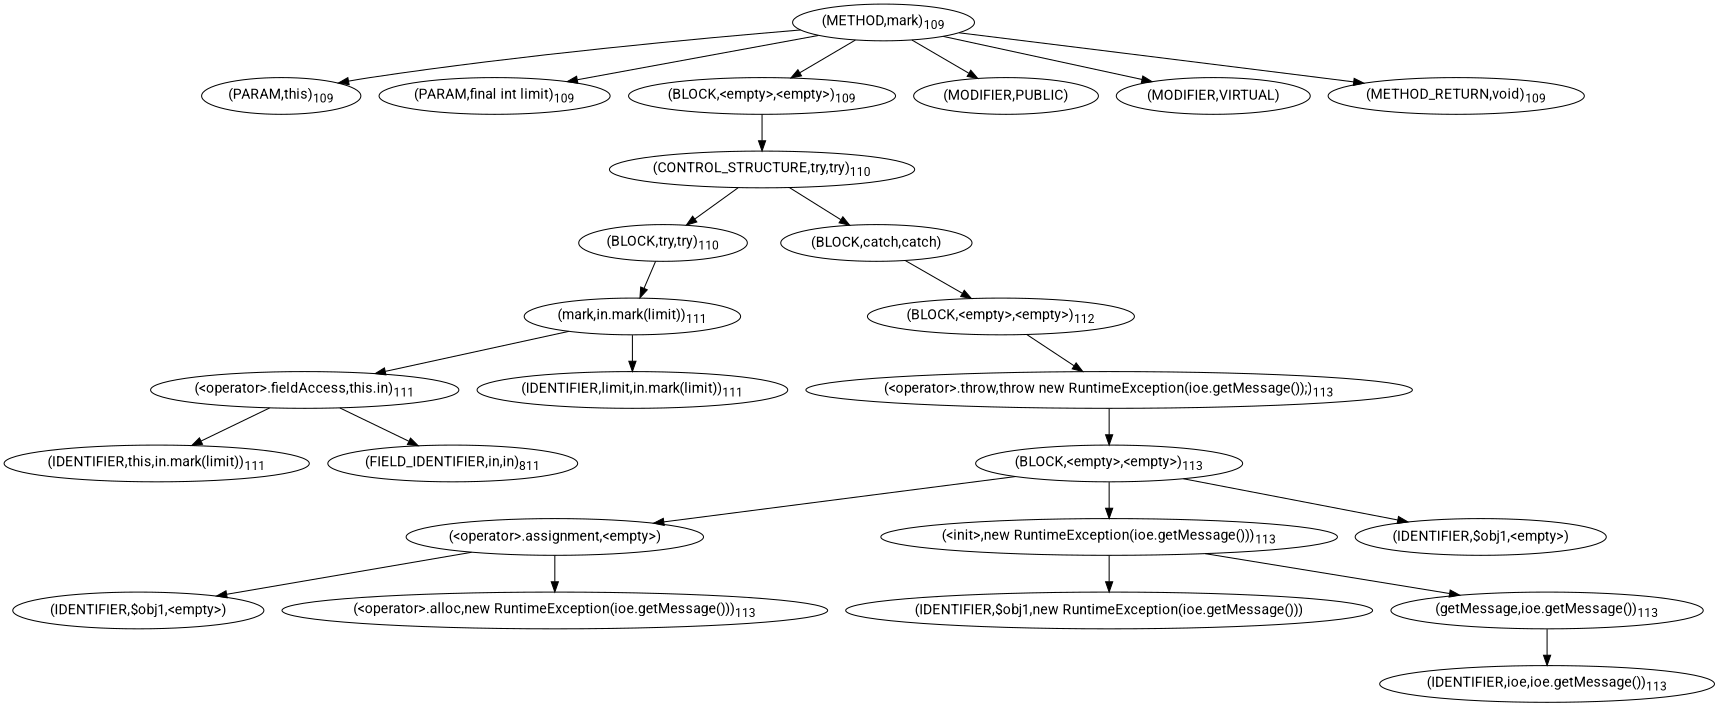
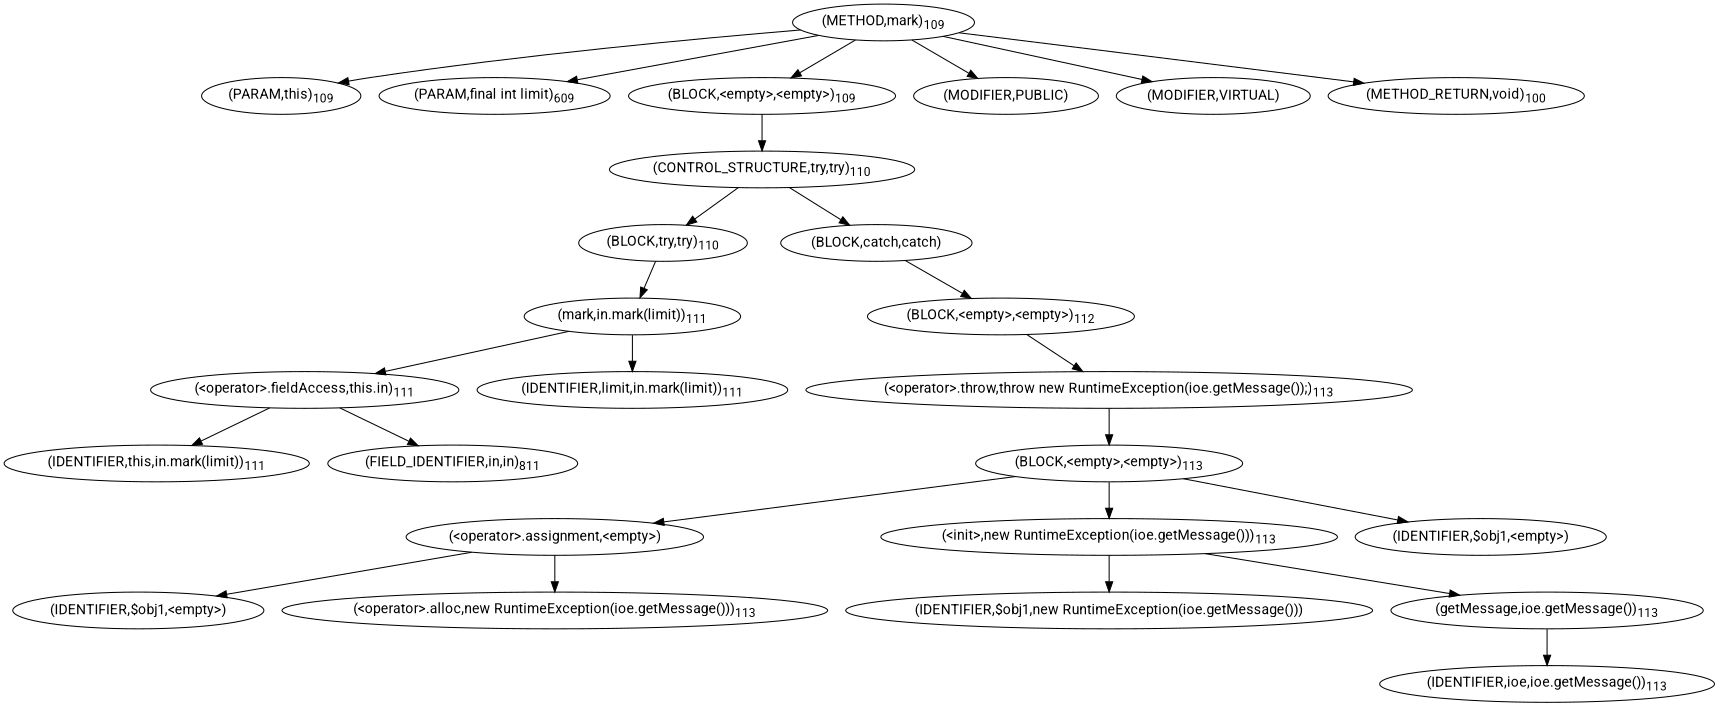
node "(PARAM,final int limit)": text "109" -> "609"
node "(METHOD_RETURN,void)": text "109" -> "100"
